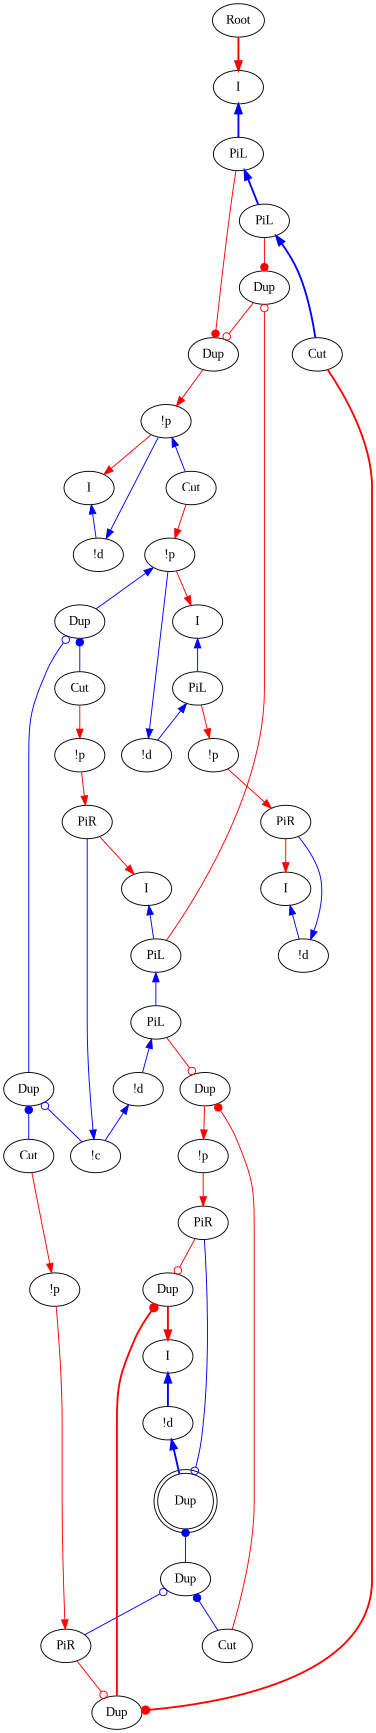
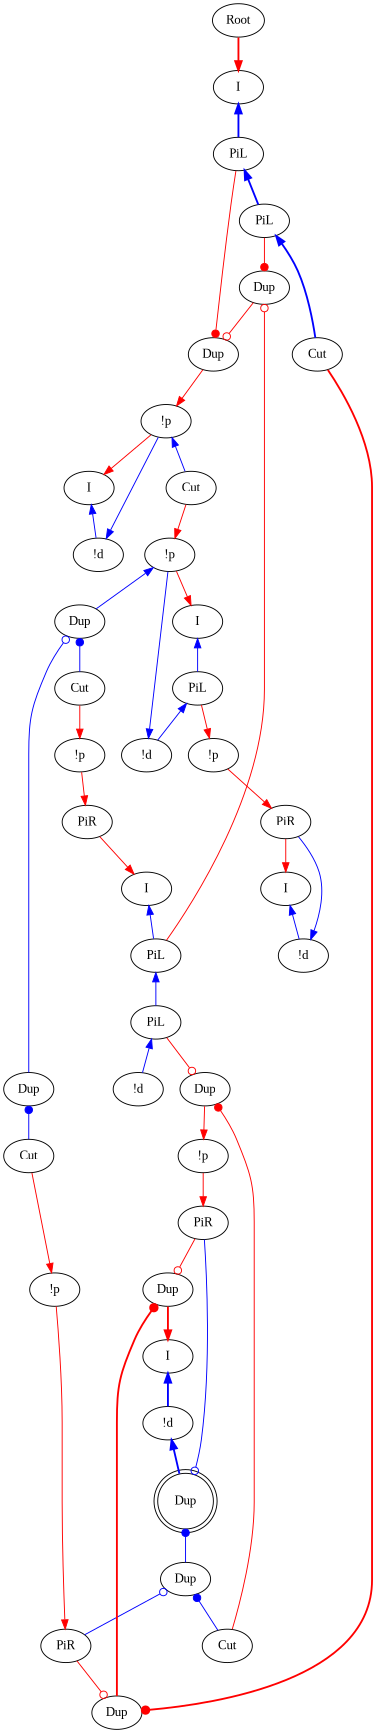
node "!c": removed
